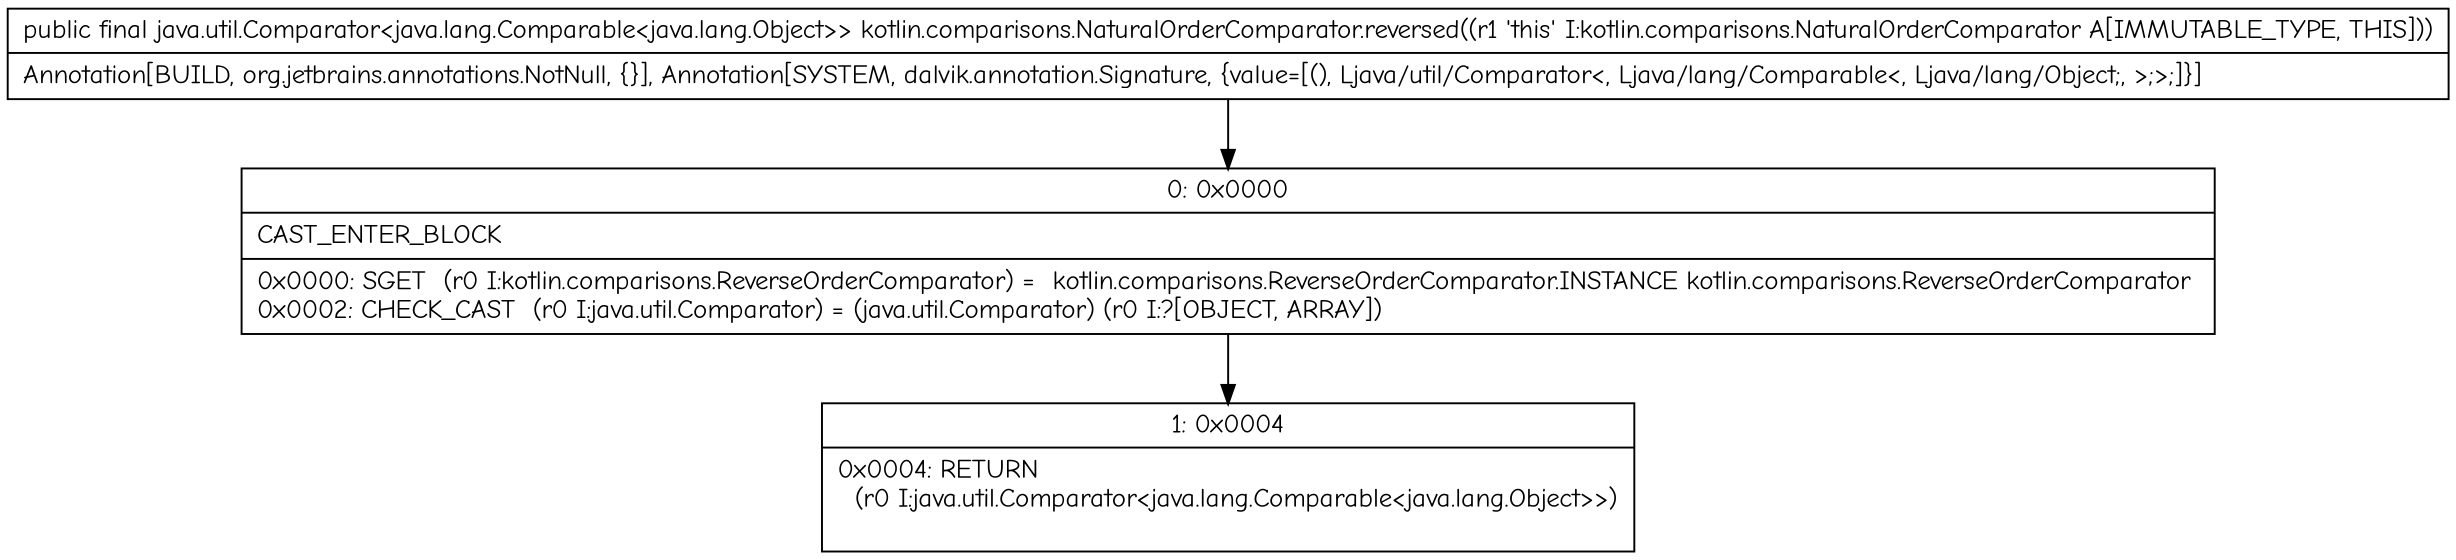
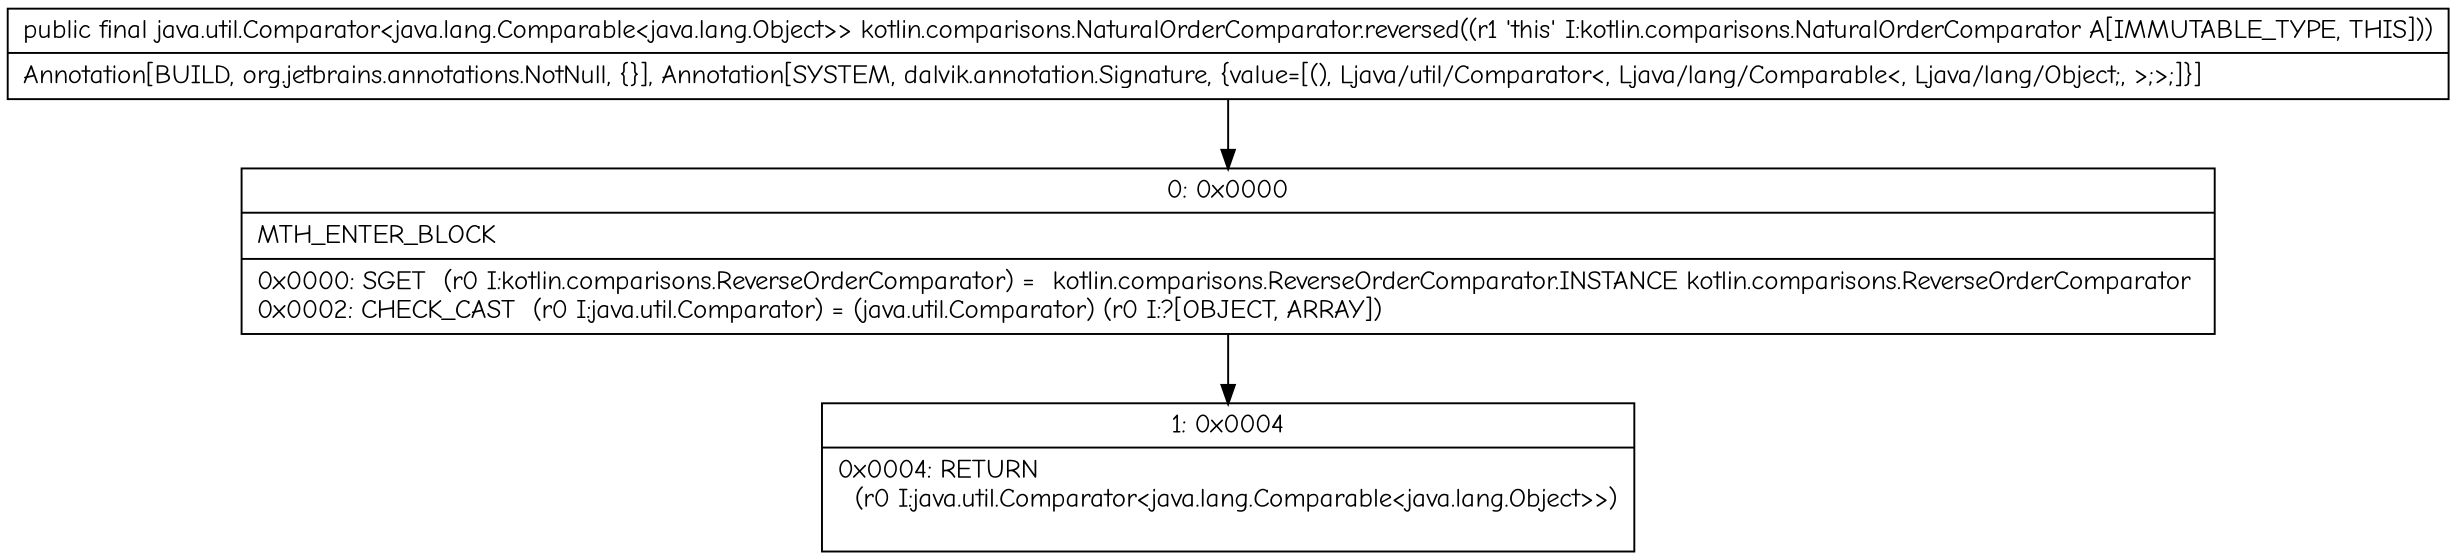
node "0: 0x0000": text "CAST_ENTER_BLOCK" -> "MTH_ENTER_BLOCK"
